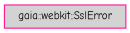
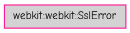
node "gaia::webkit::SslError": label "gaia::webkit::SslError" -> "webkit::webkit::SslError"
